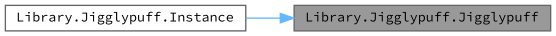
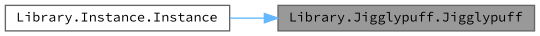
node "Library.Jigglypuff.Instance": label "Library.Jigglypuff.Instance" -> "Library.Instance.Instance"
